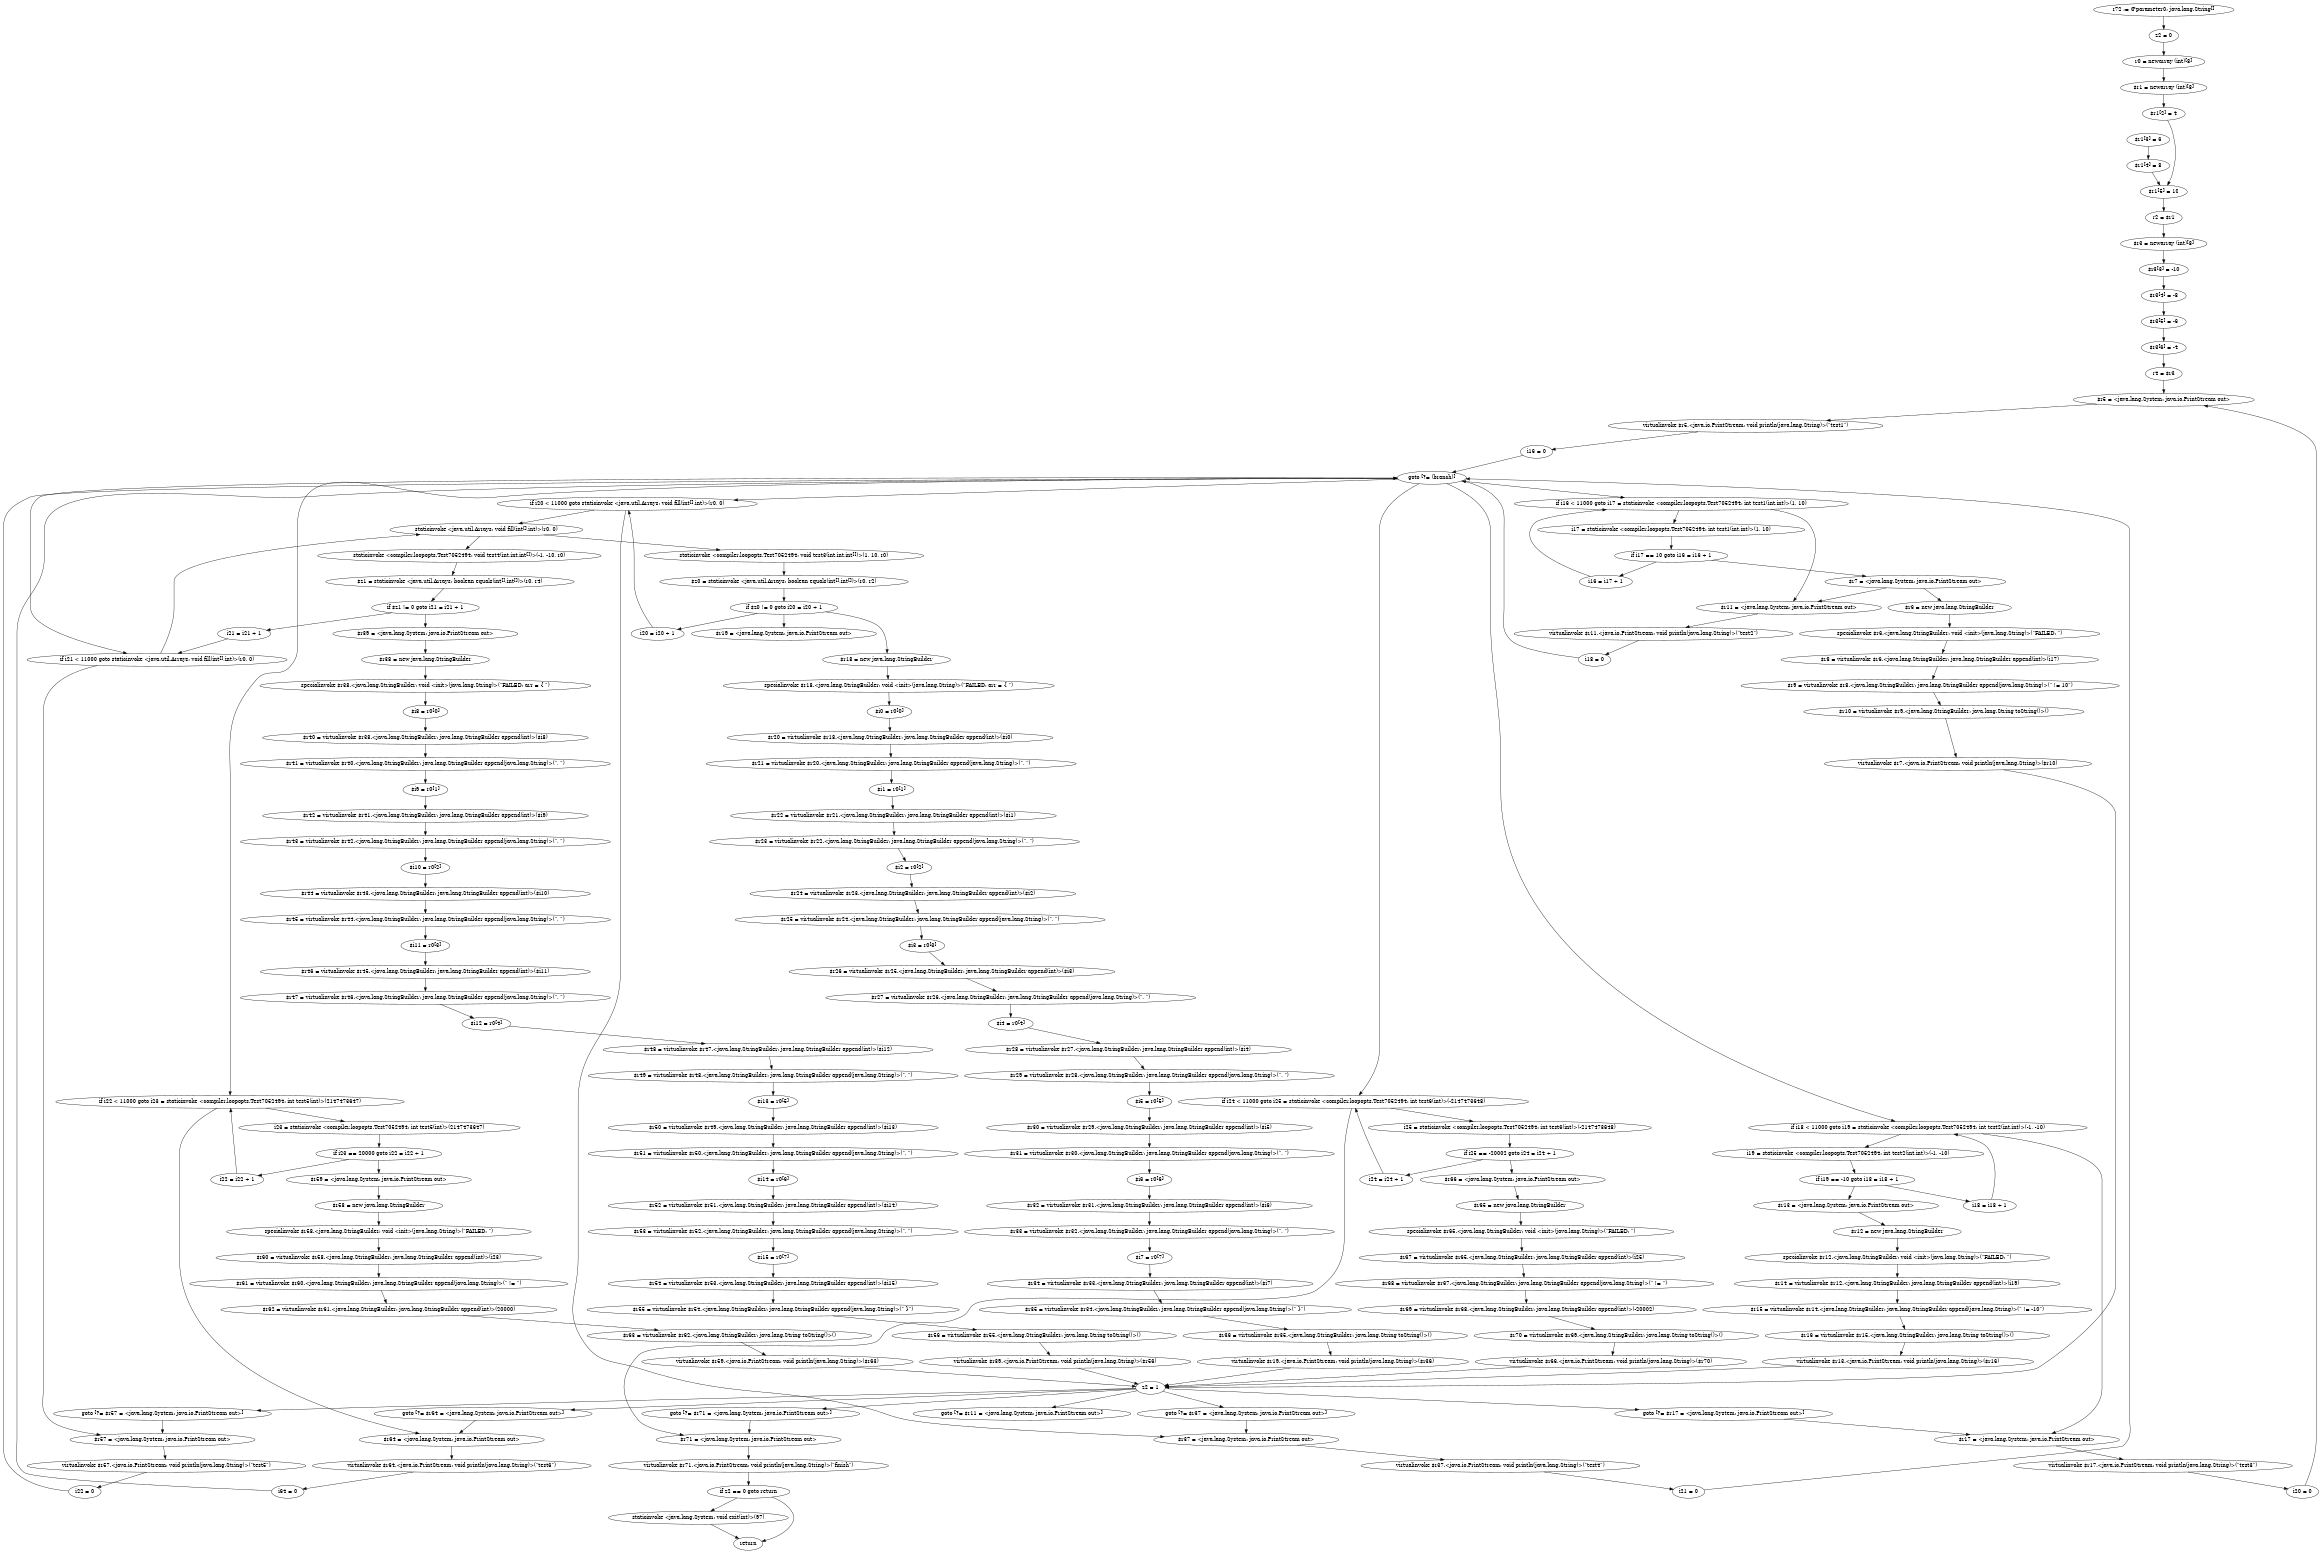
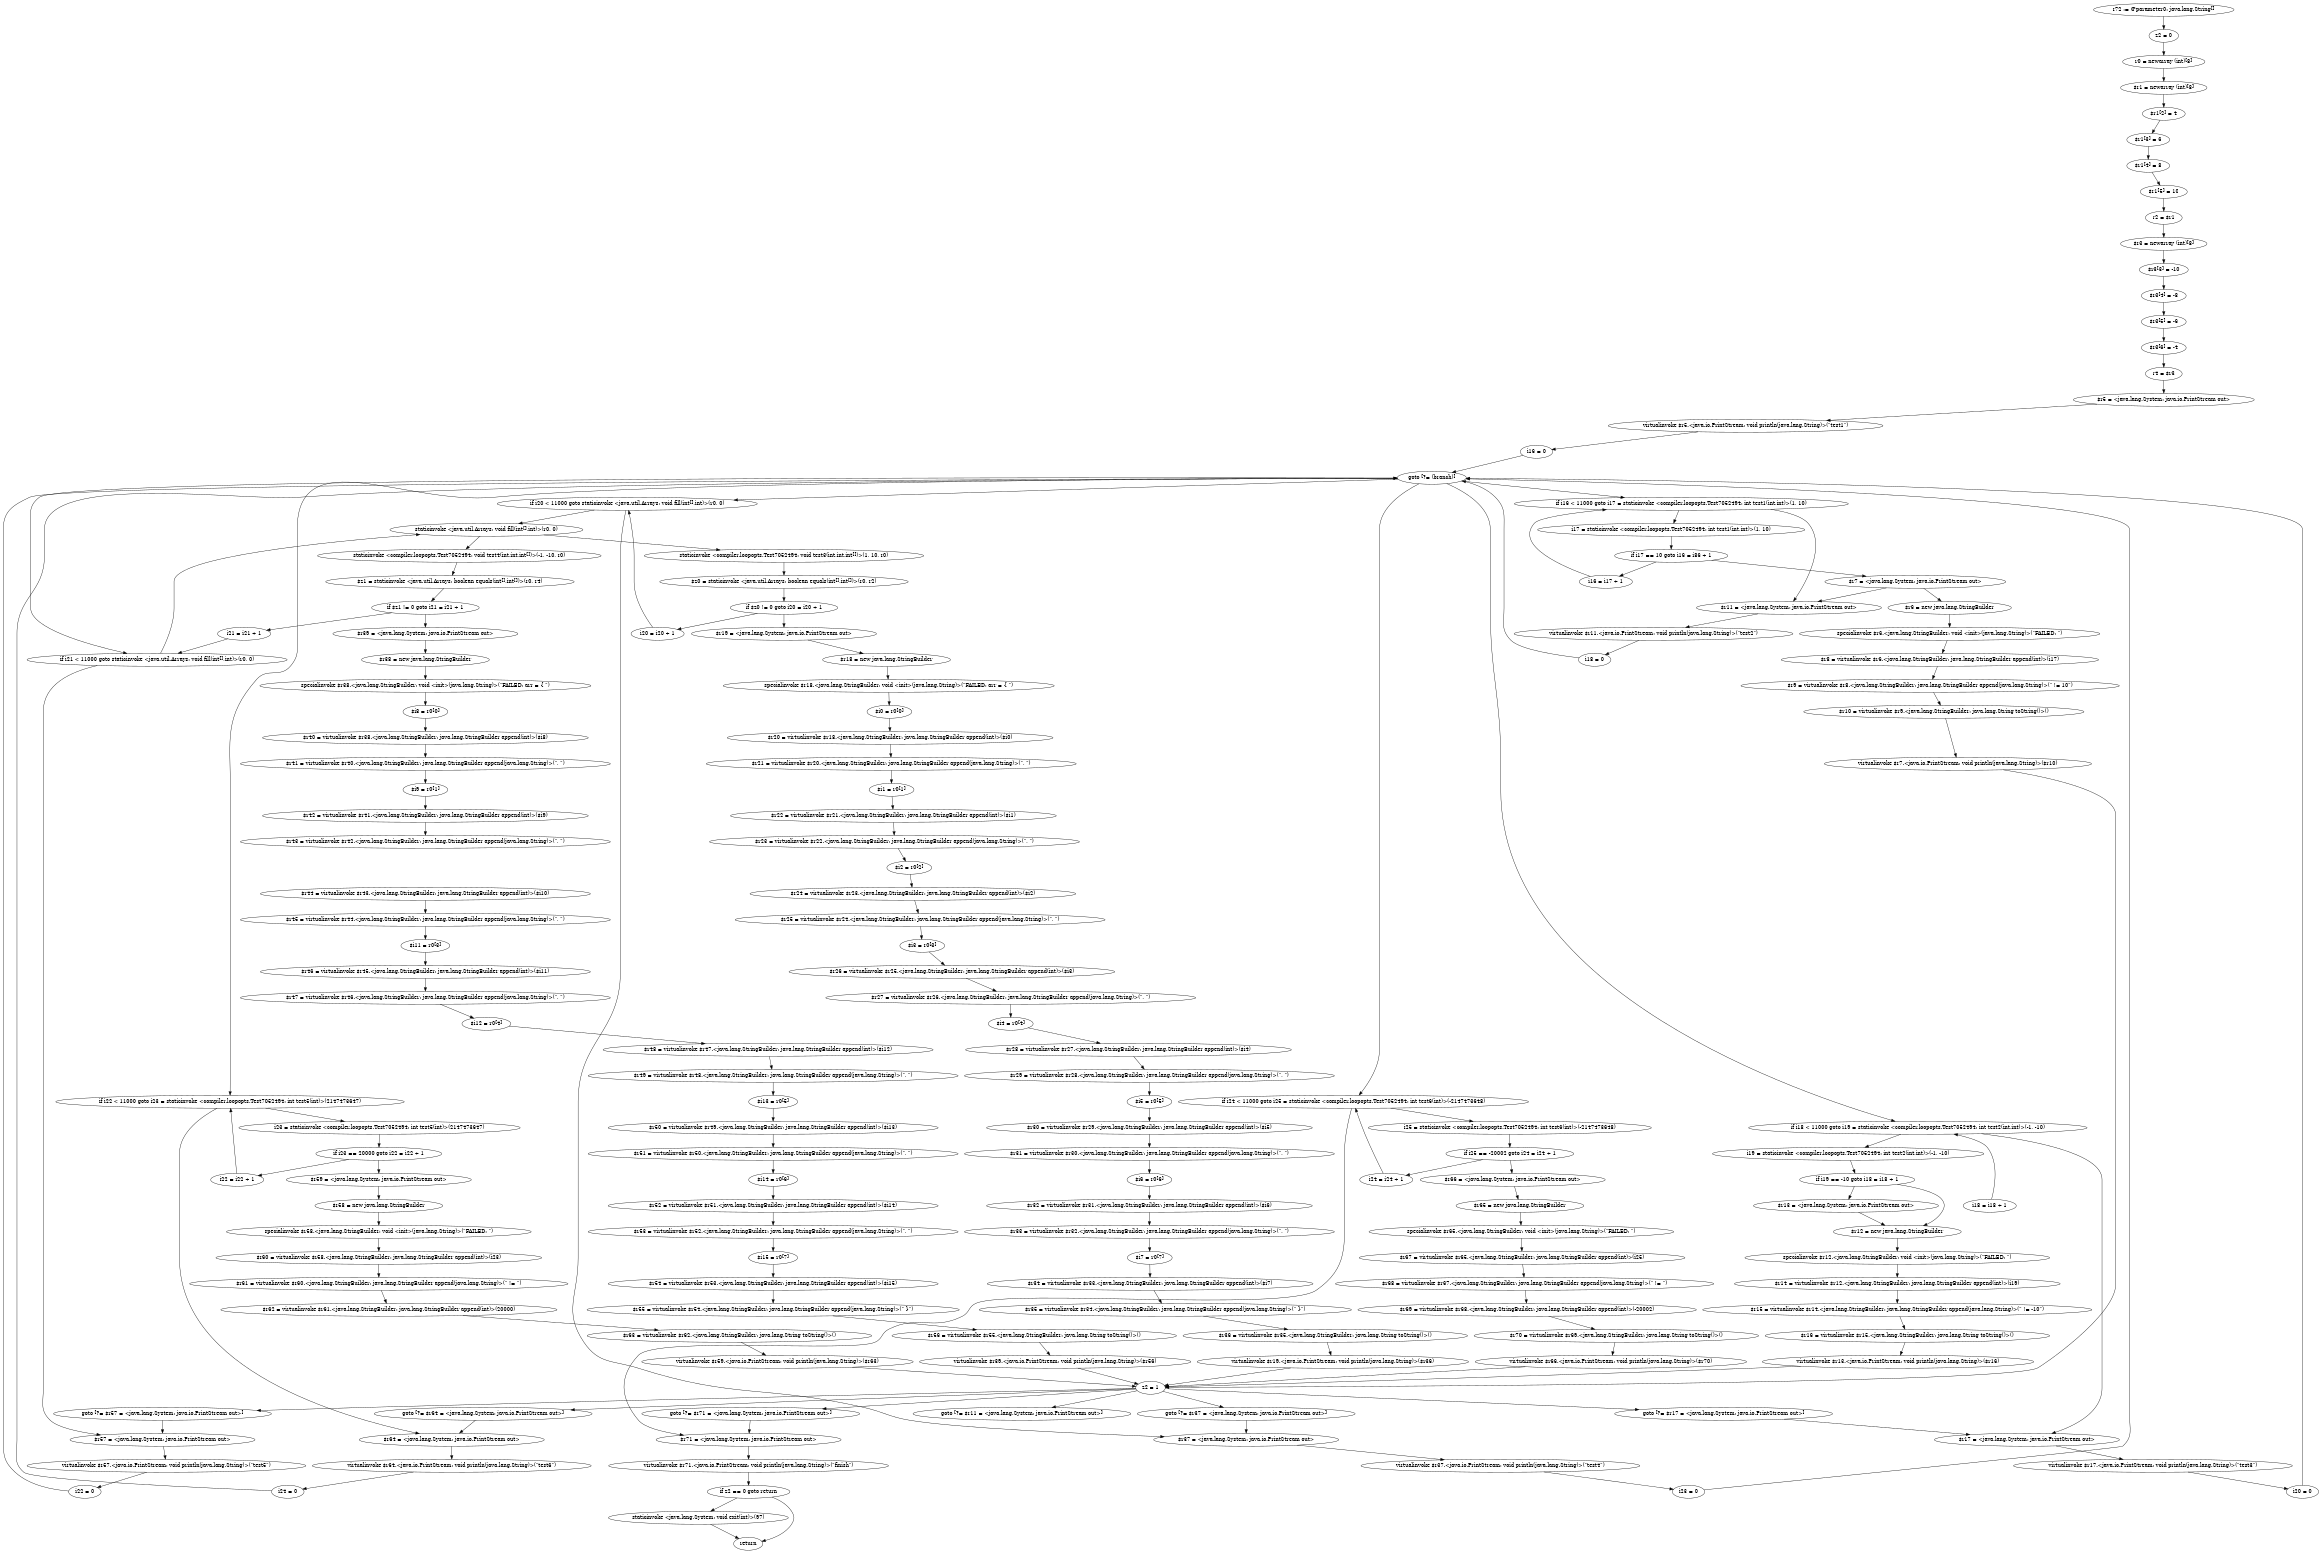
edge "$r1[2] = 4" -> "$r1[5] = 10": now "$r1[2] = 4" -> "$r1[3] = 6"
node "if i17 == 10 goto i16 = i16 + 1": label "if i17 == 10 goto i16 = i16 + 1" -> "if i17 == 10 goto i16 = i86 + 1"
edge "if $z0 != 0 goto i20 = i20 + 1" -> "$r18 = new java.lang.StringBuilder": now "$r19 = <java.lang.System: java.io.PrintStream out>" -> "$r18 = new java.lang.StringBuilder"
node "$i10 = r0[2]": removed
edge "i20 = 0" -> "$r5 = <java.lang.System: java.io.PrintStream out>": now "i20 = 0" -> "goto [?= (branch)]"
edge "if i19 == -10 goto i18 = i18 + 1" -> "i18 = i18 + 1": now "if i19 == -10 goto i18 = i18 + 1" -> "$r12 = new java.lang.StringBuilder"
node "i64 = 0": label "i64 = 0" -> "i24 = 0"
node "i21 = 0": label "i21 = 0" -> "i23 = 0"
